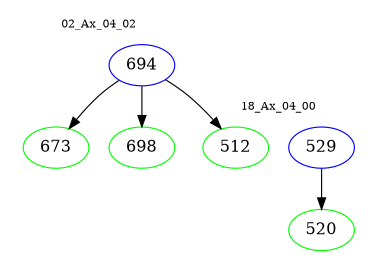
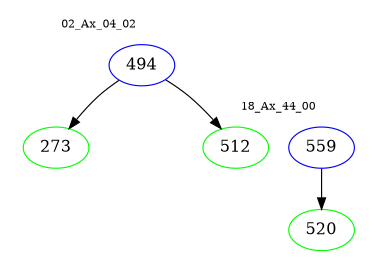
node "694": label "694" -> "494"
cluster "18_Ax_04_00": label "18_Ax_04_00" -> "18_Ax_44_00"
node "673": label "673" -> "273"
node "698": removed
node "529": label "529" -> "559"
